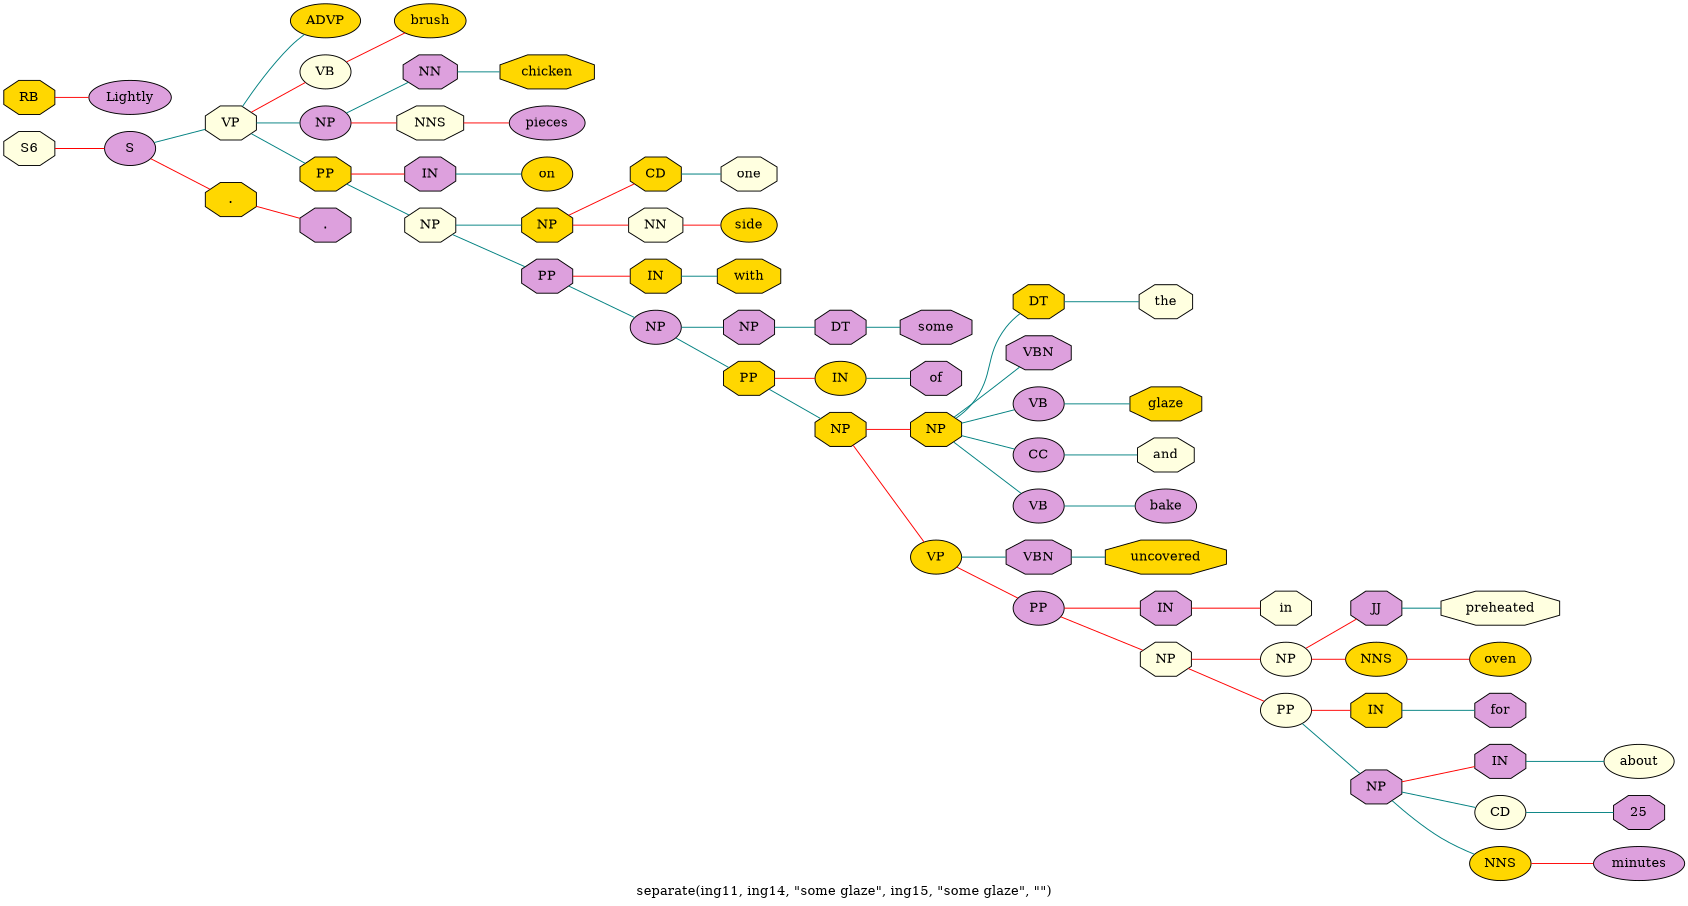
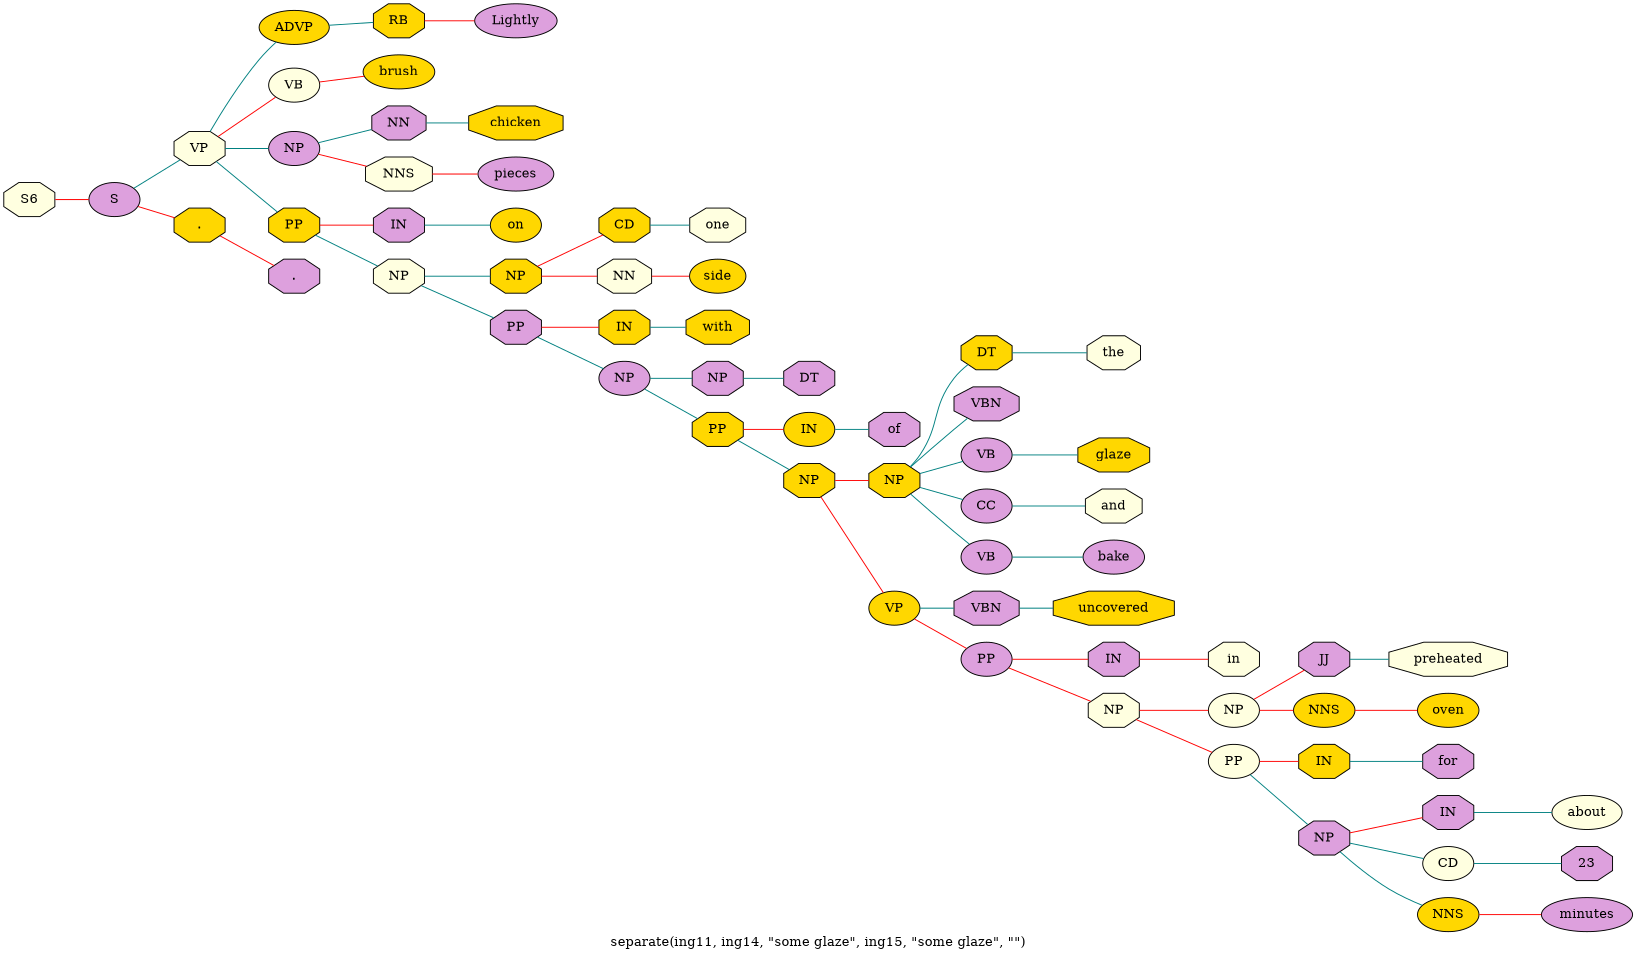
edge "RB" -- "ADVP": added
node "some": removed
node "25": label "25" -> "23"
